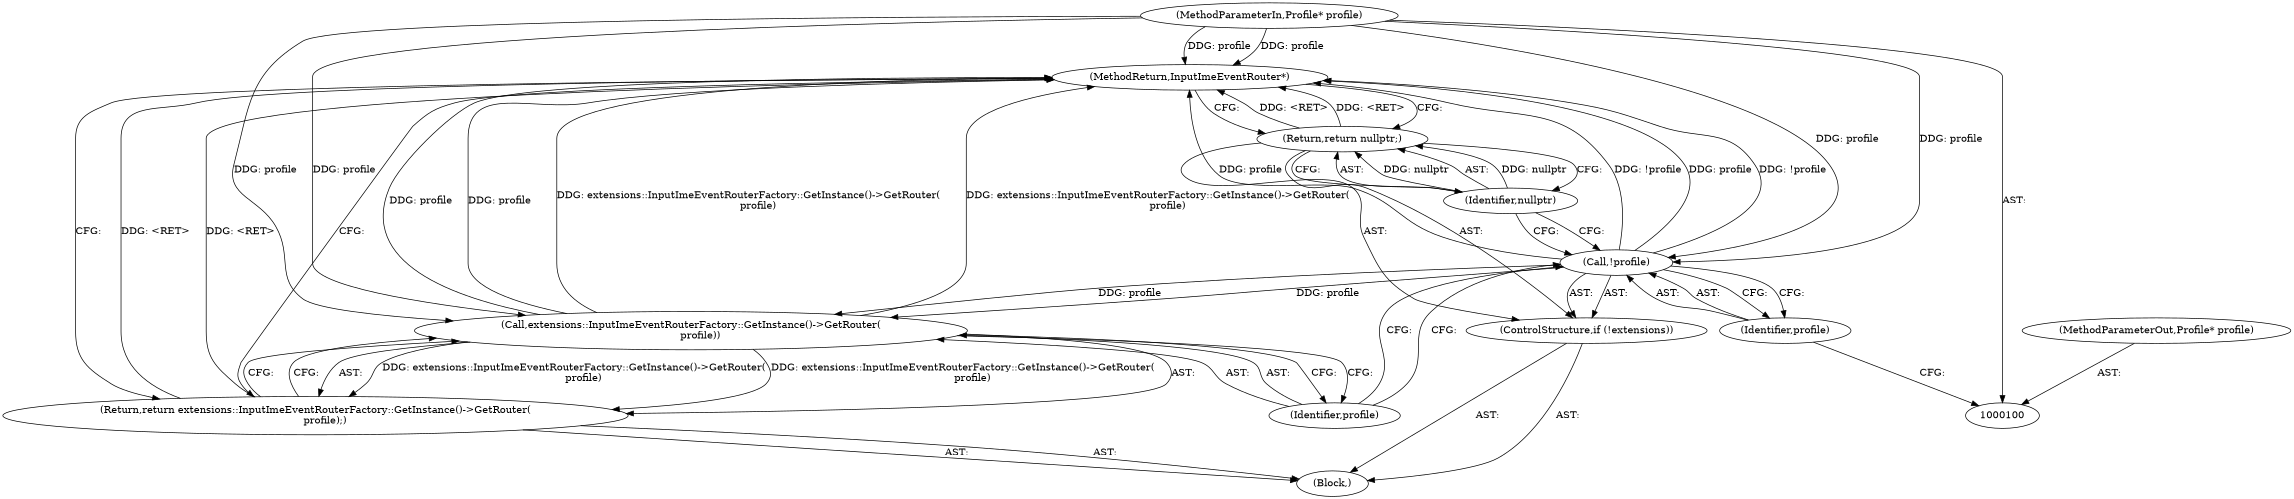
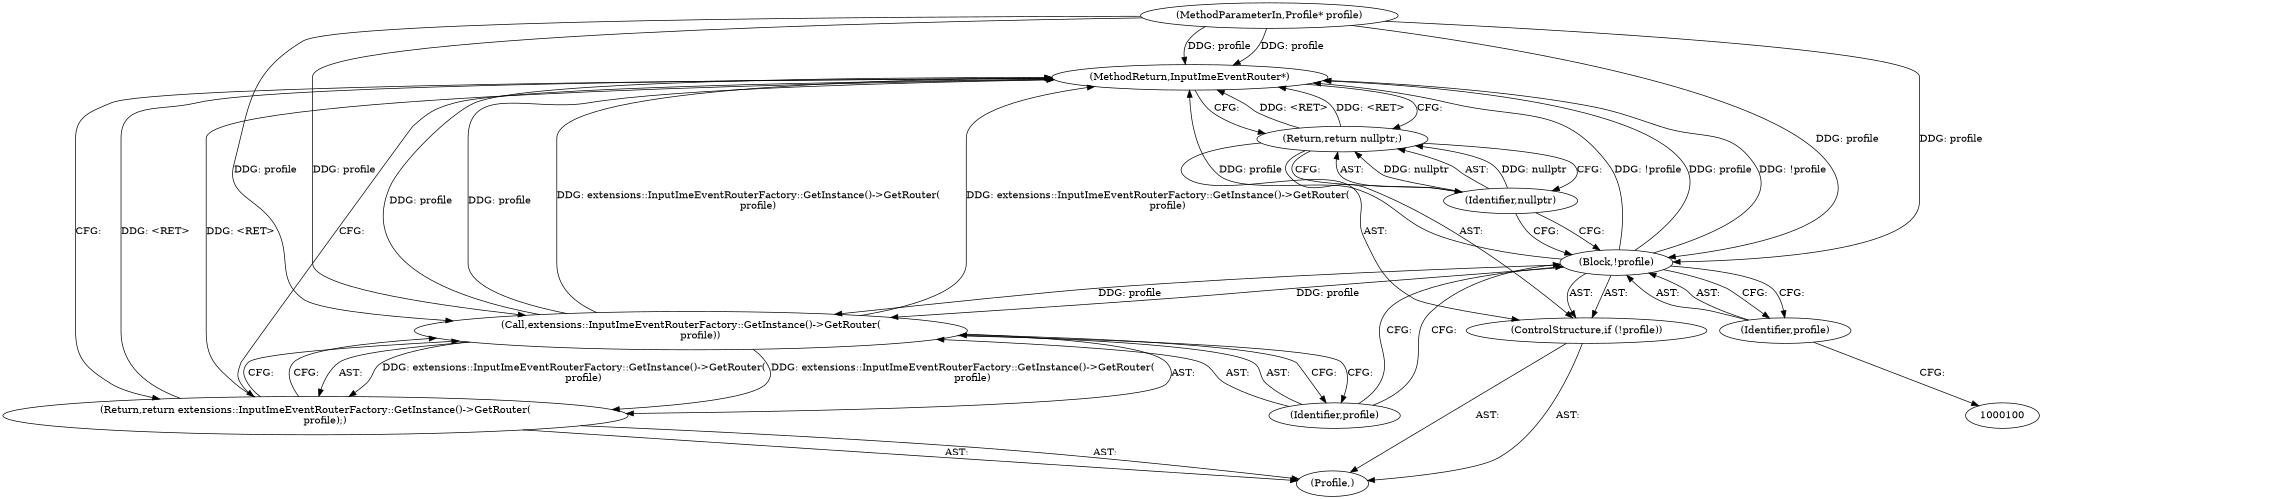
edge "(MethodParameterIn,Profile* profile)" -> "1000100": removed, label "AST:"
node "(Call,!profile)": label "(Call,!profile)" -> "(Block,!profile)"
node "(ControlStructure,if (!extensions))": label "(ControlStructure,if (!extensions))" -> "(ControlStructure,if (!profile))"
node "(MethodParameterOut,Profile* profile)": removed
node "(Block,)": label "(Block,)" -> "(Profile,)"
